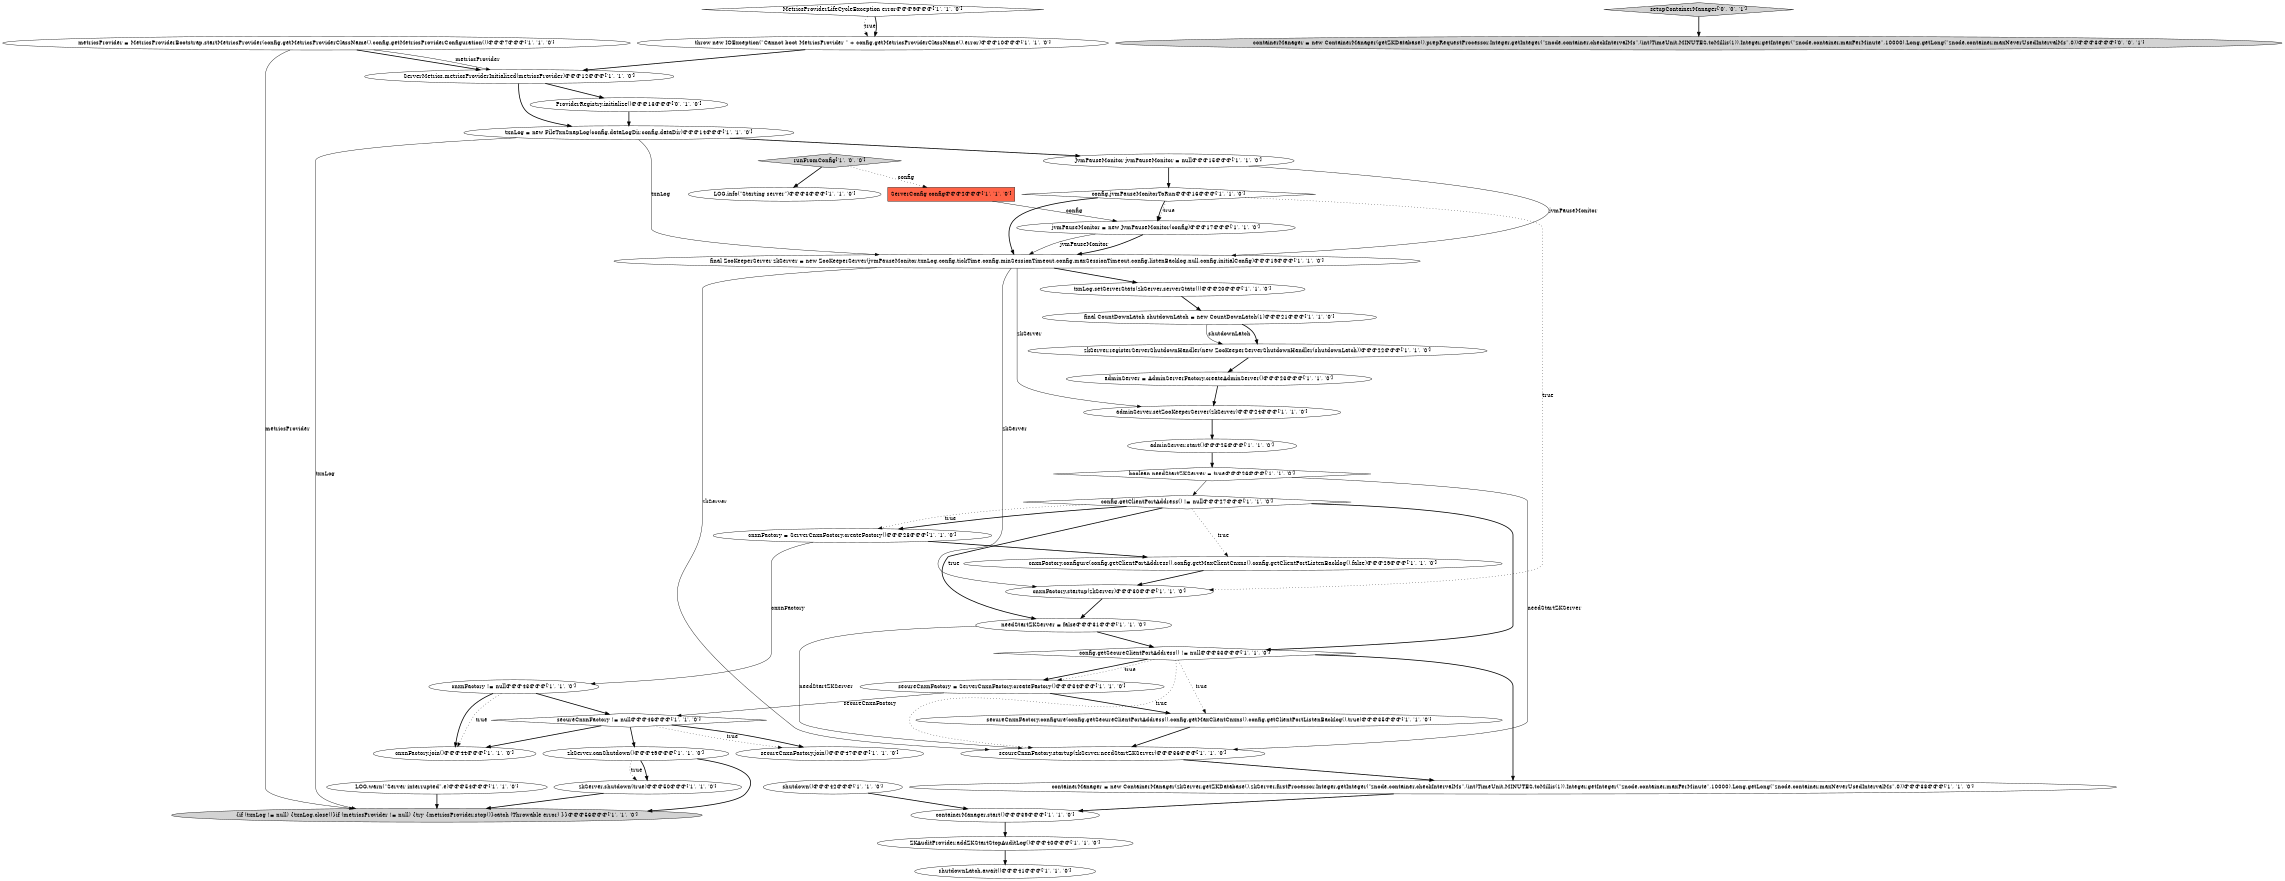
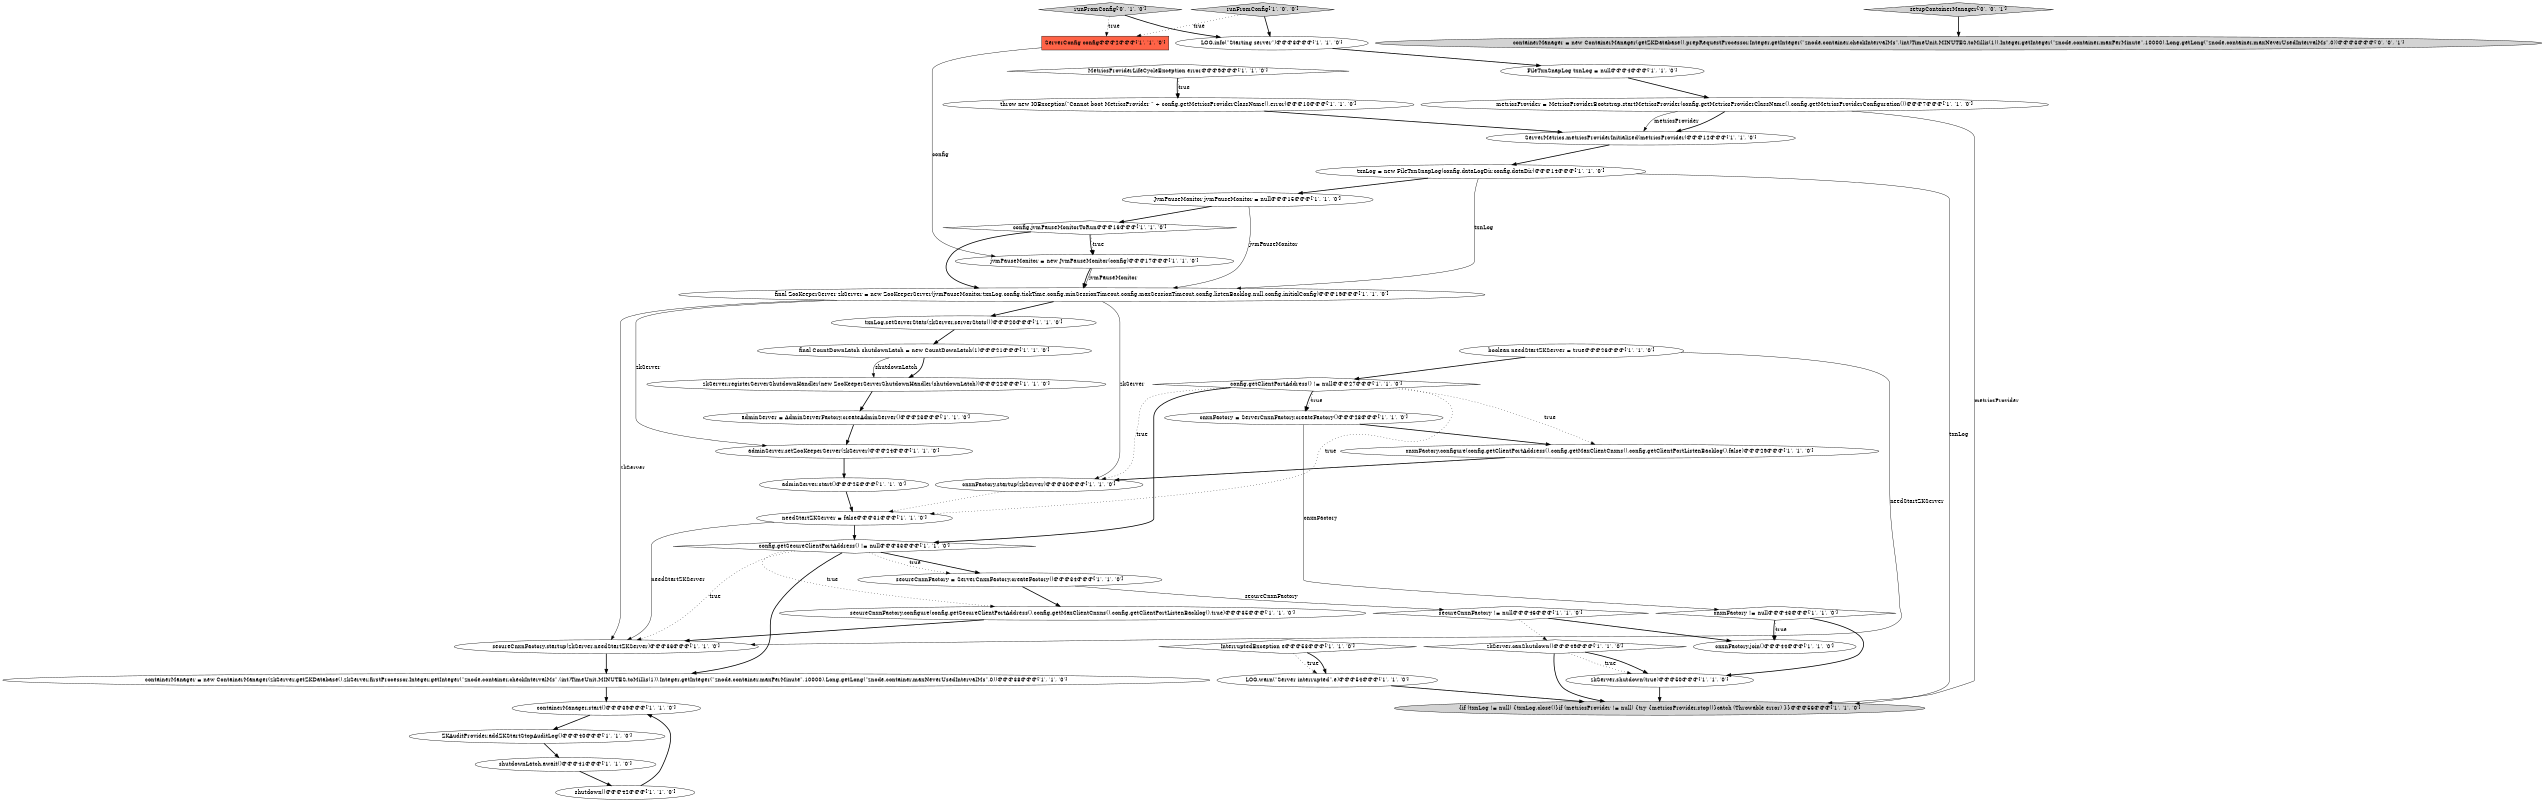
node "runFromConfig['0', '1', '0']": added
node "FileTxnSnapLog txnLog = null@@@4@@@['1', '1', '0']": added
node "ProviderRegistry.initialize()@@@13@@@['0', '1', '0']": removed
edge "runFromConfig['1', '0', '0']" -> "ServerConfig config@@@2@@@['1', '1', '0']": label "config" -> "true"
edge "config.jvmPauseMonitorToRun@@@16@@@['1', '1', '0']" -> "cnxnFactory.startup(zkServer)@@@30@@@['1', '1', '0']": now "config.getClientPortAddress() != null@@@27@@@['1', '1', '0']" -> "cnxnFactory.startup(zkServer)@@@30@@@['1', '1', '0']"
edge "adminServer.start()@@@25@@@['1', '1', '0']" -> "boolean needStartZKServer = true@@@26@@@['1', '1', '0']": now "adminServer.start()@@@25@@@['1', '1', '0']" -> "needStartZKServer = false@@@31@@@['1', '1', '0']"
node "boolean needStartZKServer = true@@@26@@@['1', '1', '0']": shape diamond -> ellipse
edge "boolean needStartZKServer = true@@@26@@@['1', '1', '0']" -> "config.getClientPortAddress() != null@@@27@@@['1', '1', '0']": style solid -> bold
edge "config.getClientPortAddress() != null@@@27@@@['1', '1', '0']" -> "needStartZKServer = false@@@31@@@['1', '1', '0']": style bold -> dotted
edge "cnxnFactory.startup(zkServer)@@@30@@@['1', '1', '0']" -> "needStartZKServer = false@@@31@@@['1', '1', '0']": style bold -> dotted
node "InterruptedException e@@@53@@@['1', '1', '0']": added
node "cnxnFactory != null@@@43@@@['1', '1', '0']": shape ellipse -> diamond
edge "cnxnFactory != null@@@43@@@['1', '1', '0']" -> "secureCnxnFactory != null@@@46@@@['1', '1', '0']": now "cnxnFactory != null@@@43@@@['1', '1', '0']" -> "zkServer.shutdown(true)@@@50@@@['1', '1', '0']"
edge "secureCnxnFactory != null@@@46@@@['1', '1', '0']" -> "zkServer.canShutdown()@@@49@@@['1', '1', '0']": style bold -> dotted
node "zkServer.canShutdown()@@@49@@@['1', '1', '0']": shape ellipse -> diamond
node "secureCnxnFactory.join()@@@47@@@['1', '1', '0']": removed
edge "shutdownLatch.await()@@@41@@@['1', '1', '0']" -> "shutdown()@@@42@@@['1', '1', '0']": added
